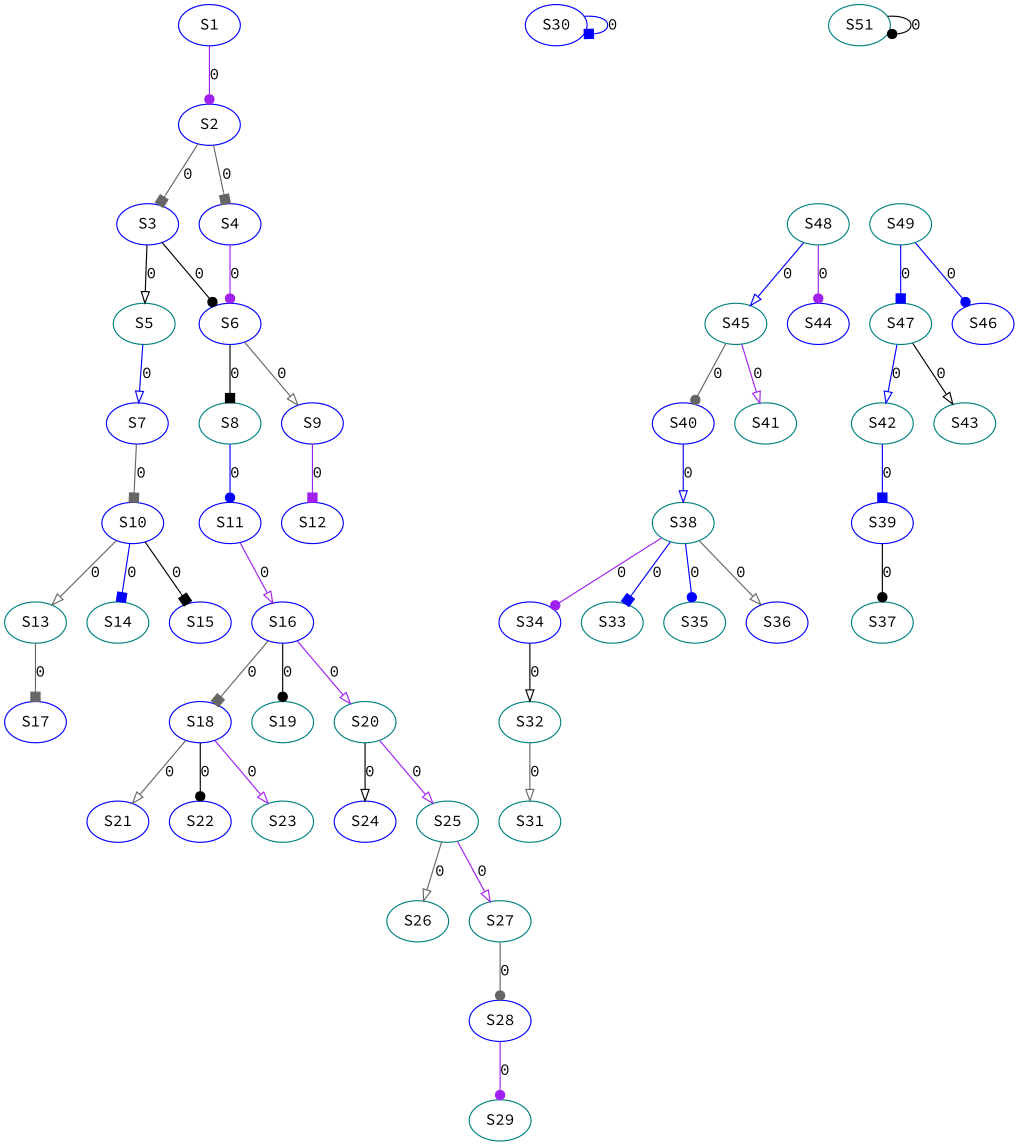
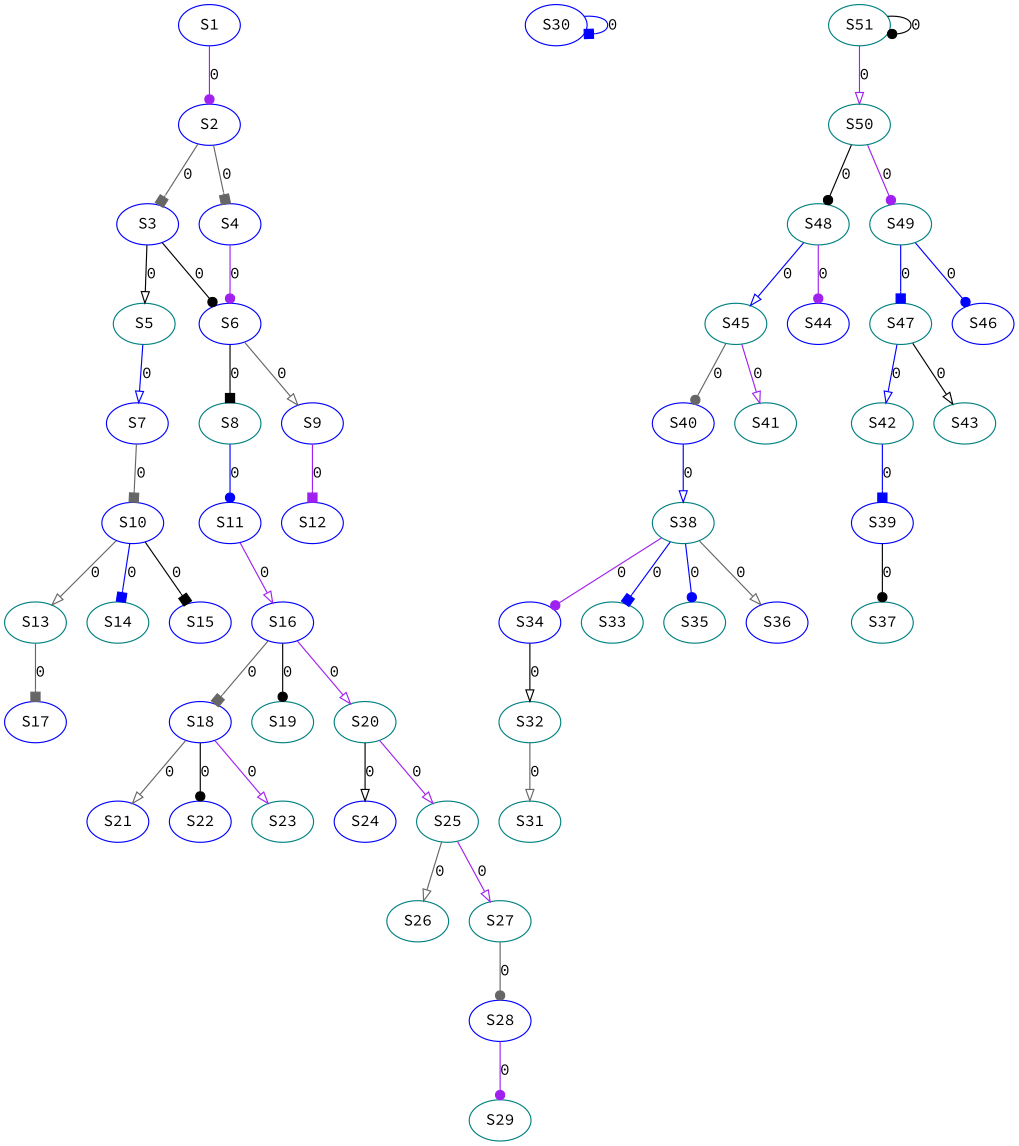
node "S50": added
